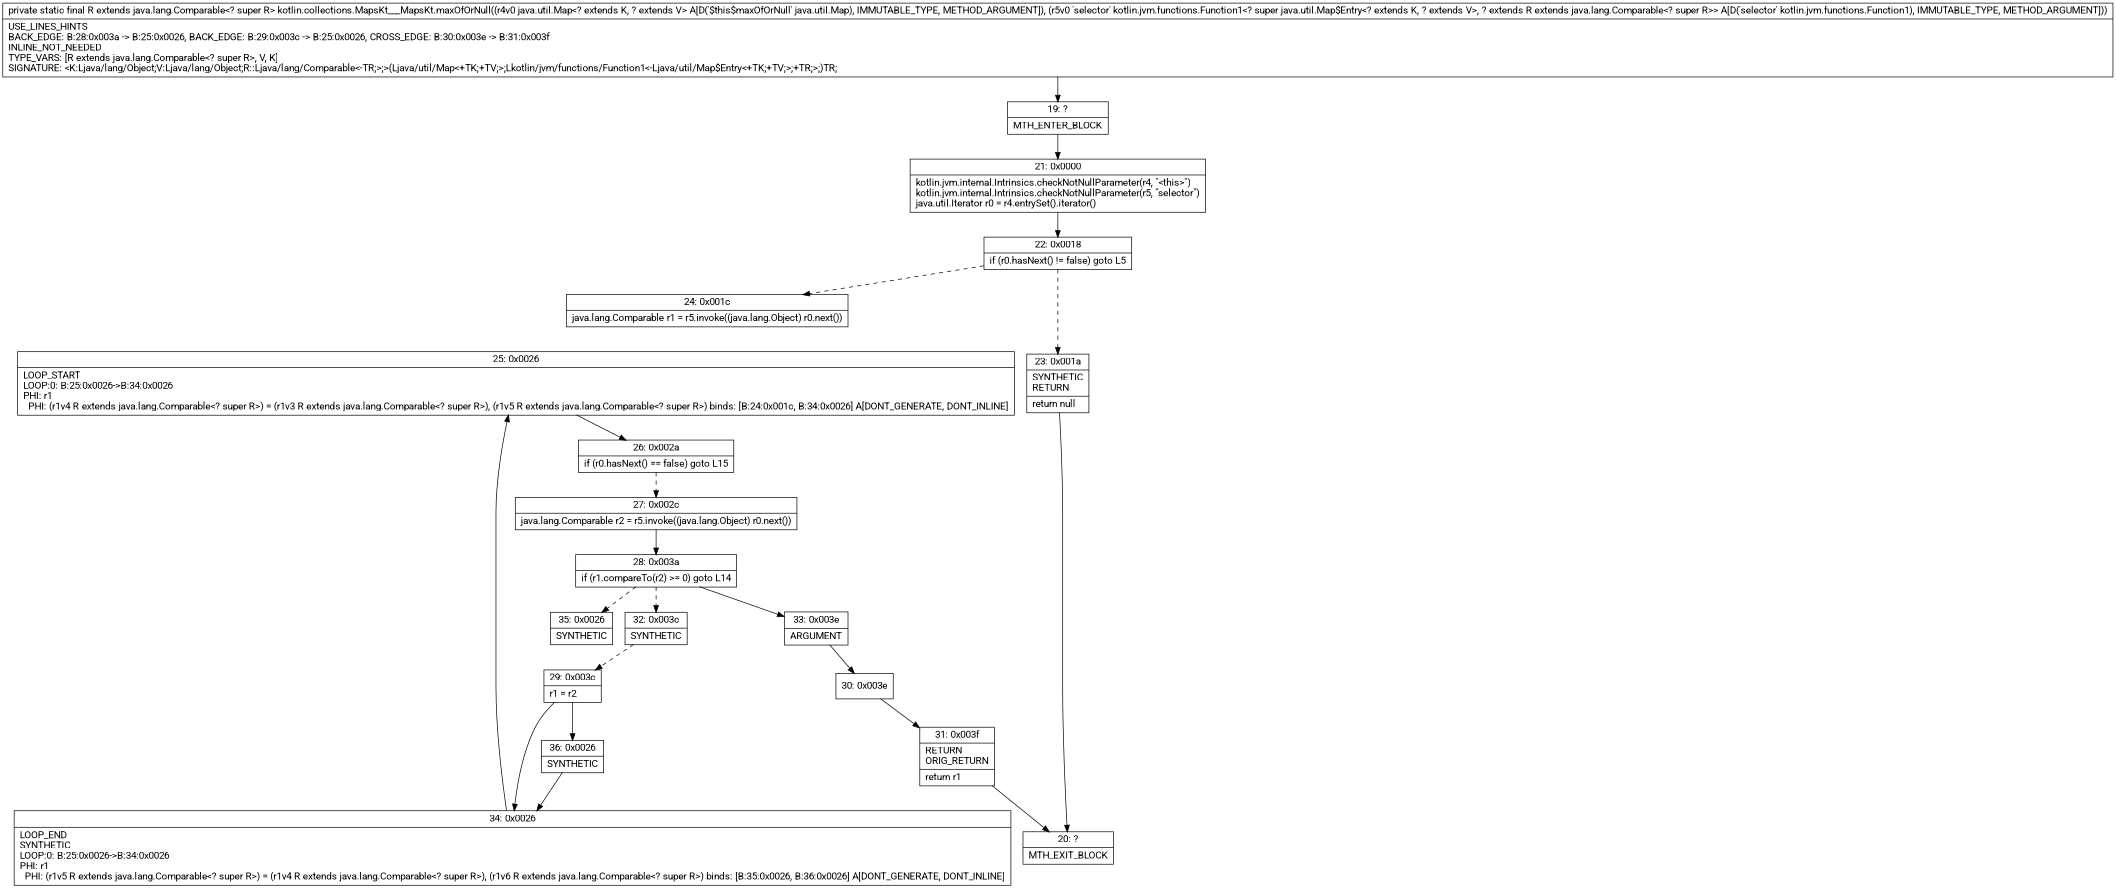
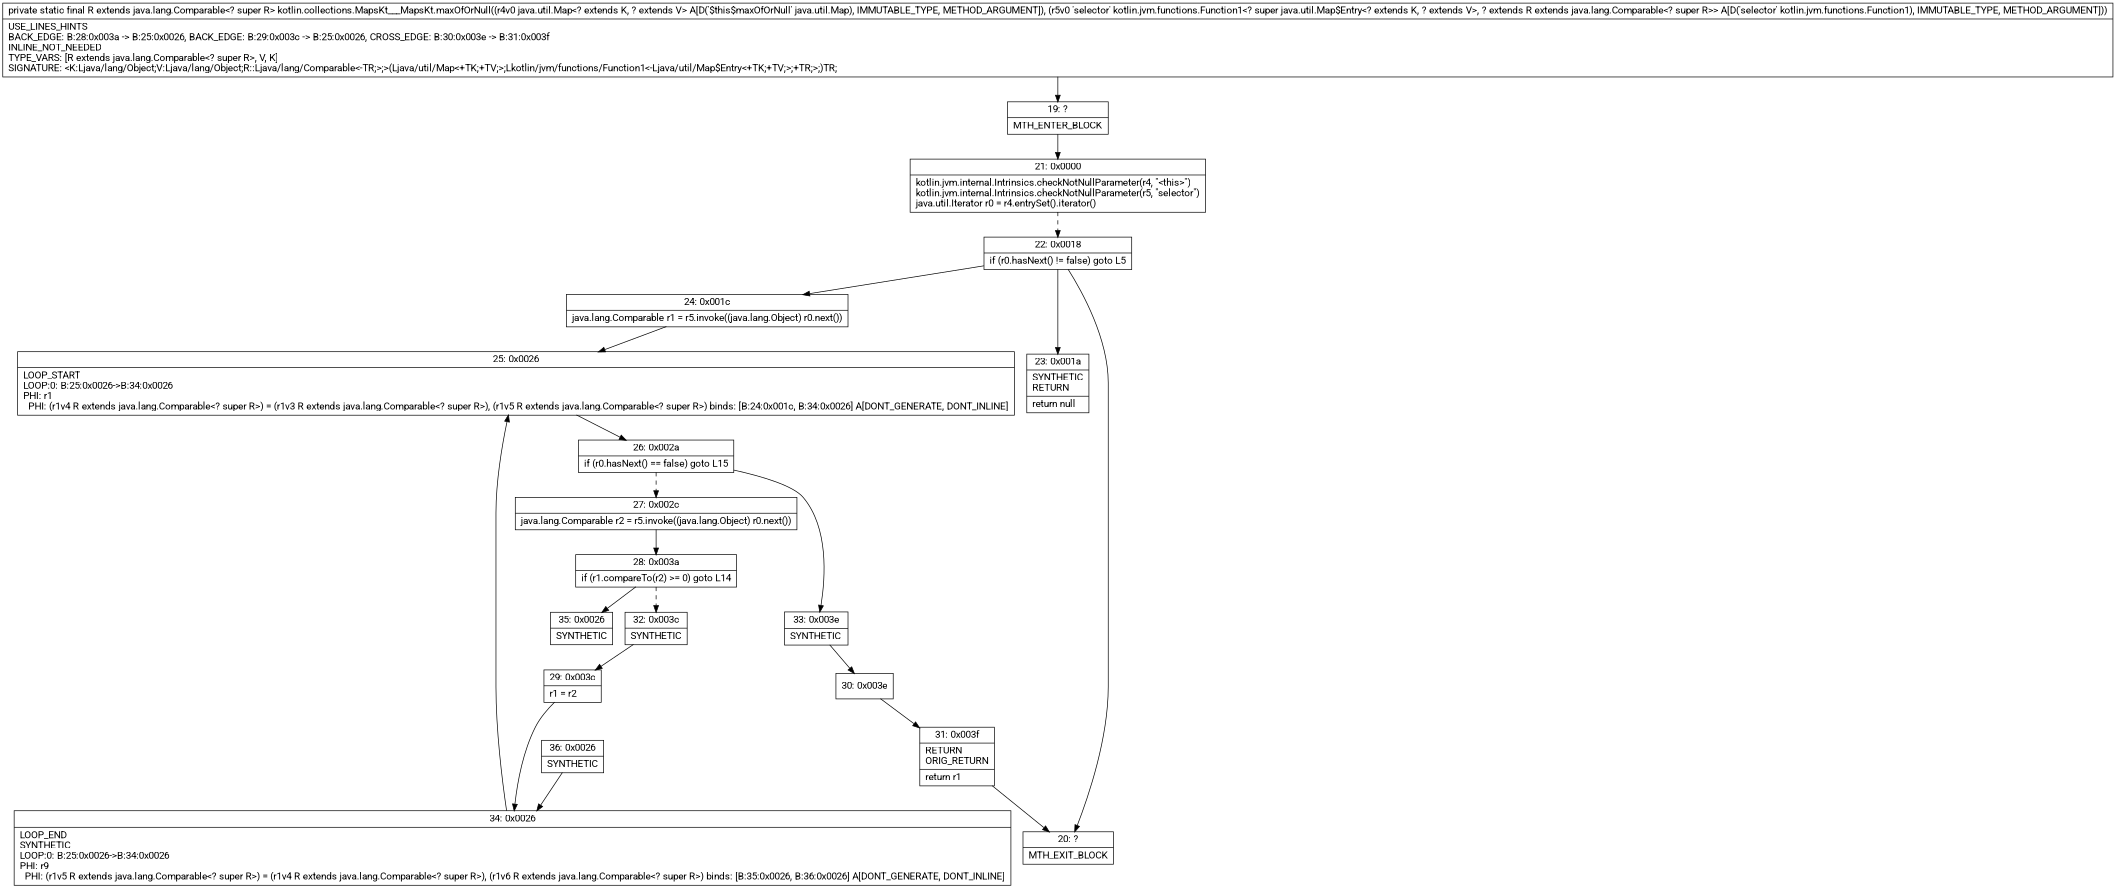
edge "21: 0x0000" -> "22: 0x0018": style solid -> dashed
edge "22: 0x0018" -> "24: 0x001c": style dashed -> solid
edge "22: 0x0018" -> "23: 0x001a": style dashed -> solid
edge "24: 0x001c" -> "25: 0x0026": added
edge "28: 0x003a" -> "35: 0x0026": style dashed -> solid
edge "28: 0x003a" -> "33: 0x003e": now "26: 0x002a" -> "33: 0x003e"
edge "23: 0x001a" -> "20: ?": now "22: 0x0018" -> "20: ?"
node "33: 0x003e": text "ARGUMENT" -> "SYNTHETIC"
edge "32: 0x003c" -> "29: 0x003c": style dashed -> solid
edge "29: 0x003c" -> "36: 0x0026": removed
node "34: 0x0026": text "PHI: r1" -> "PHI: r9"
